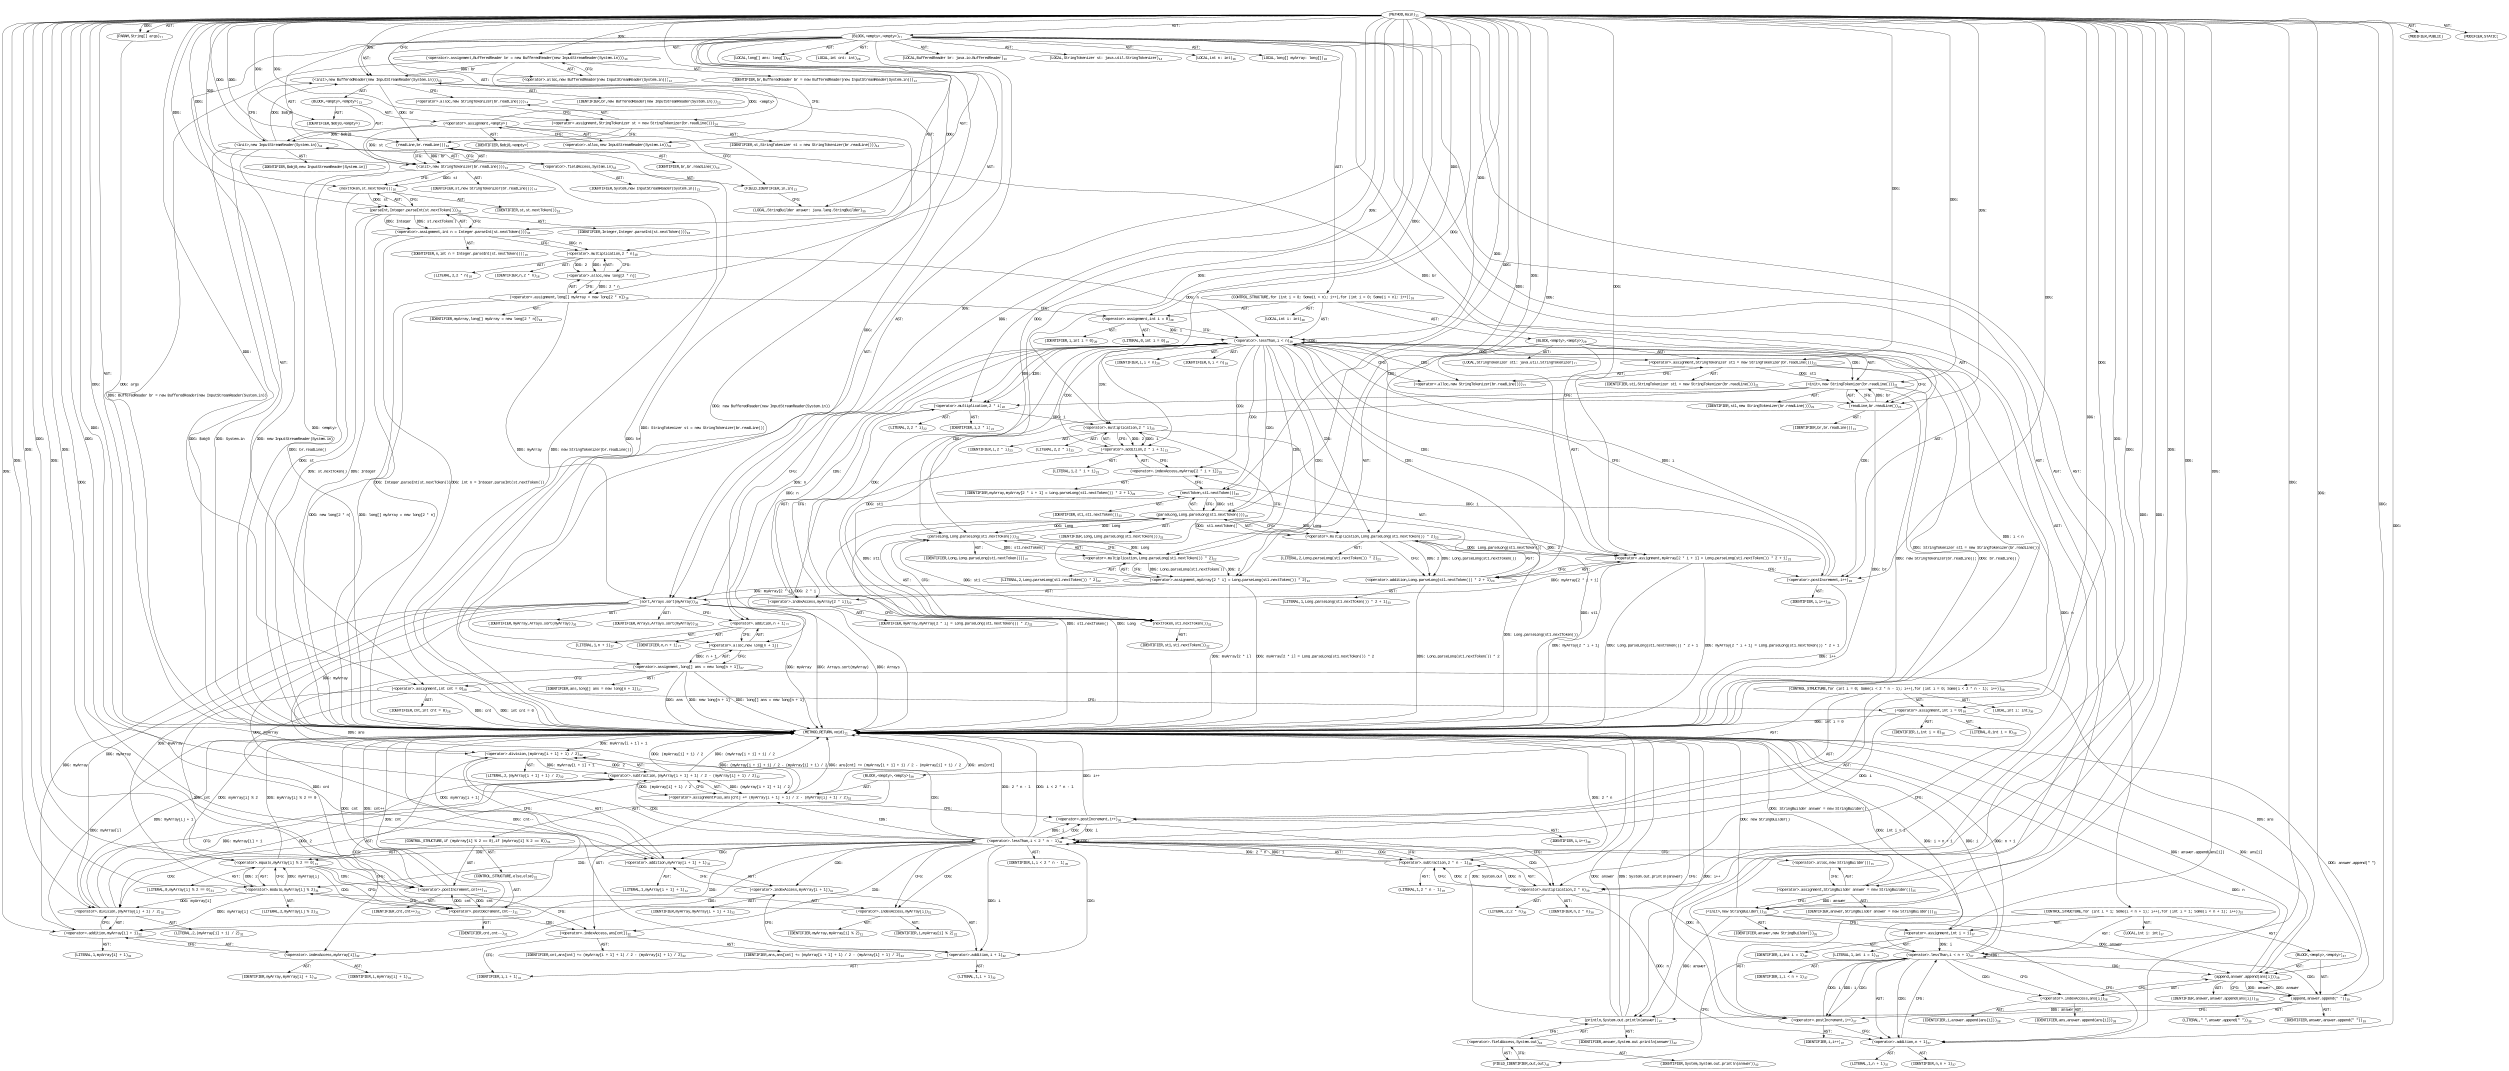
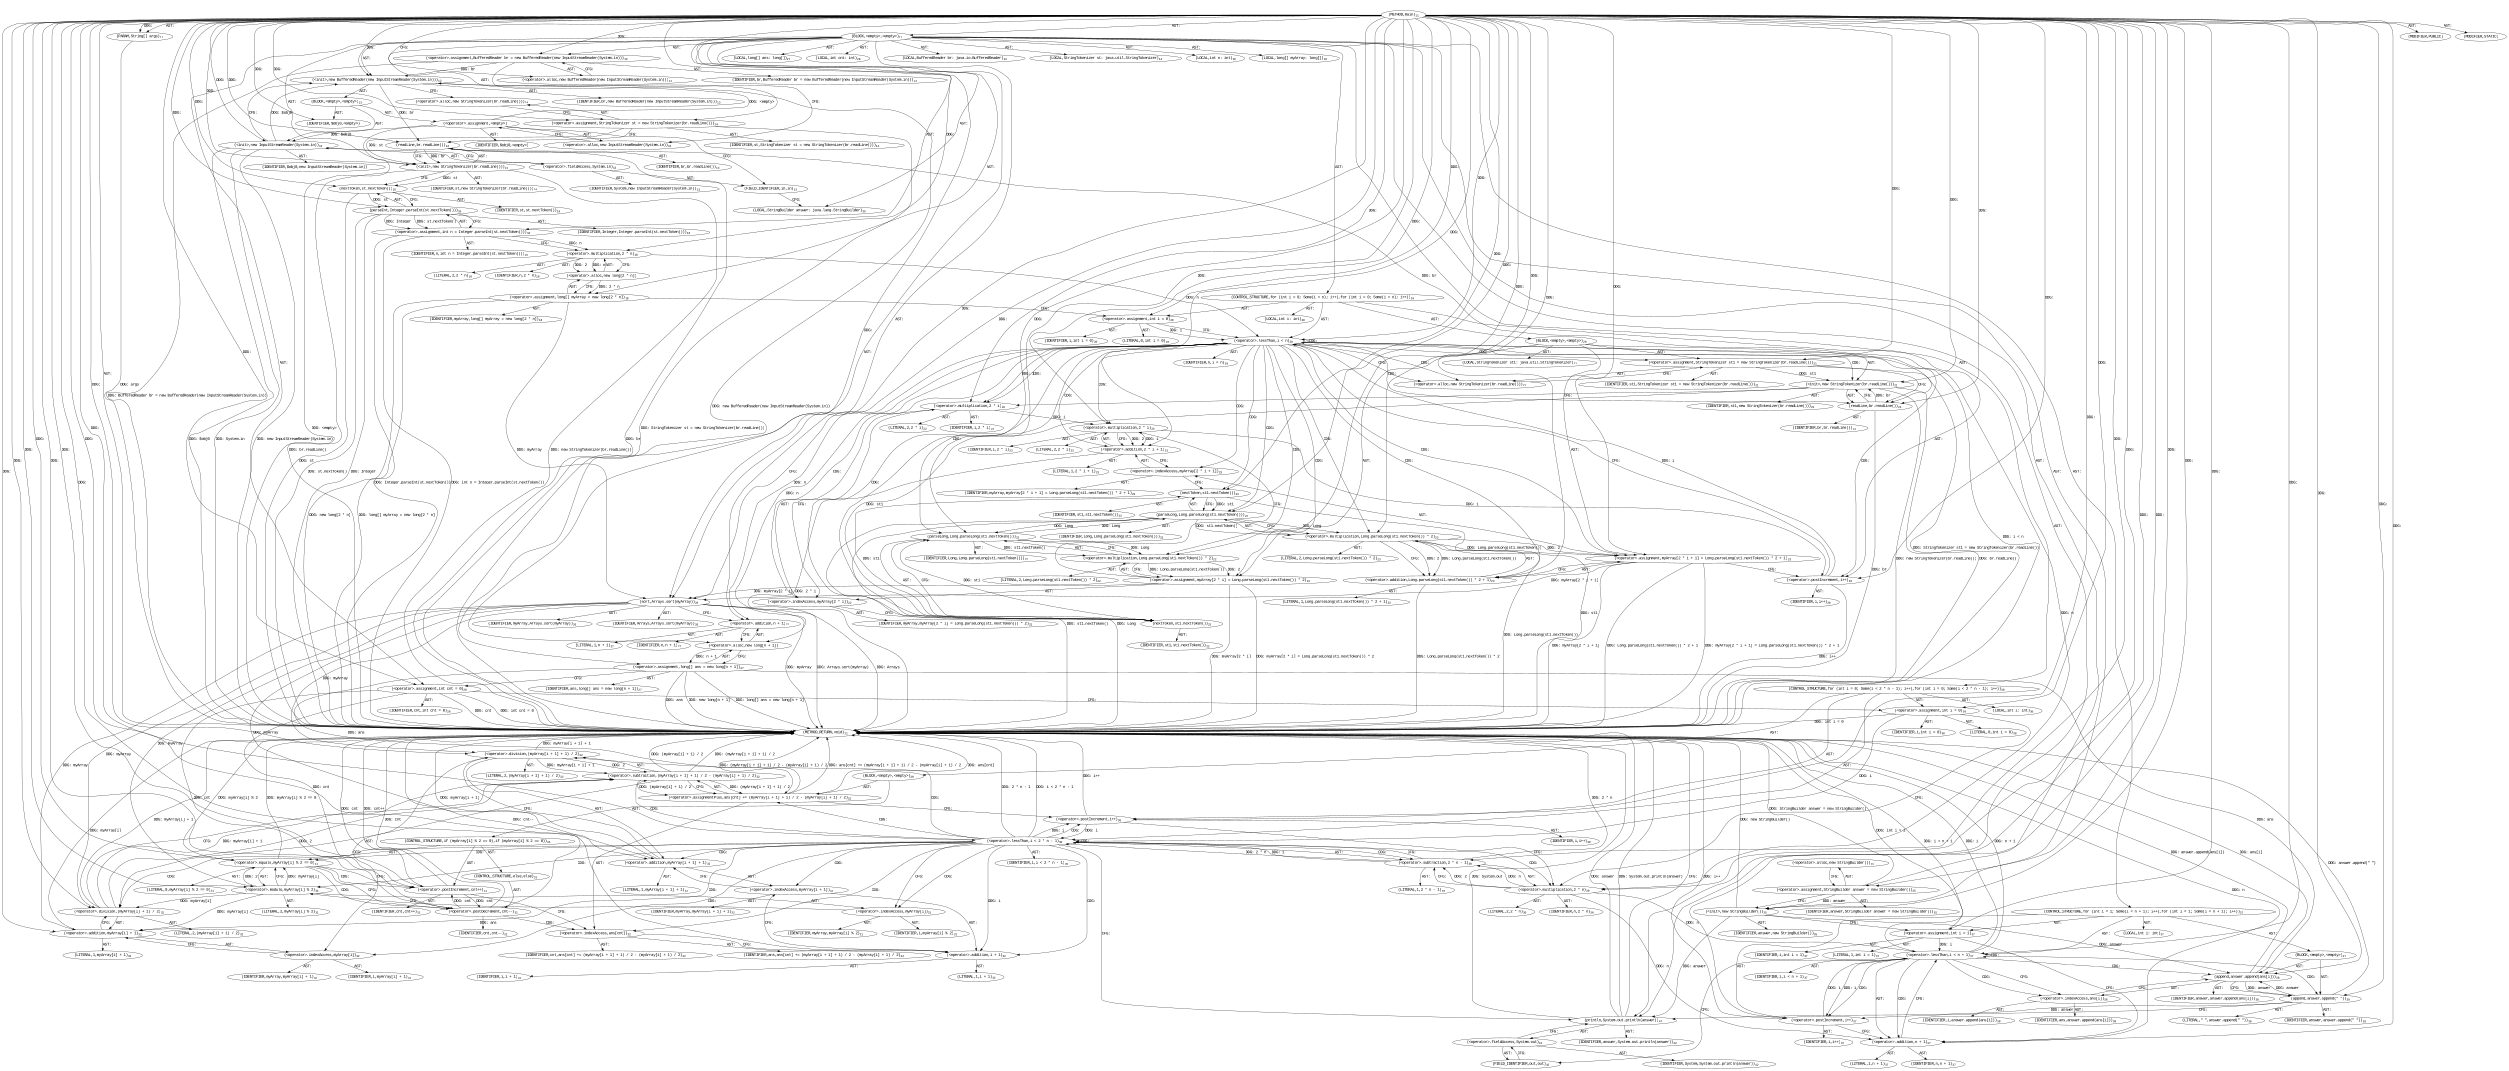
node "(IDENTIFIER,i,i < n)": removed
edge "(METHOD_RETURN,void)" -> "(<operator>.division,(myArray[i + 1] + 1) / 2)": reversed
edge "(<operator>.lessThan,i < 2 * n - 1)" -> "(<operator>.alloc,new StringBuilder())": now "(<operator>.lessThan,i < 2 * n - 1)" -> "(println,System.out.println(answer))"
edge "(<operator>.postDecrement,cnt--)" -> "(IDENTIFIER,cnt,cnt--)": label "AST: " -> "DDG: ans"
edge "(<operator>.indexAccess,ans[cnt])" -> "(IDENTIFIER,i,i + 1)": now "(<operator>.indexAccess,ans[cnt])" -> "(<operator>.addition,i + 1)"
